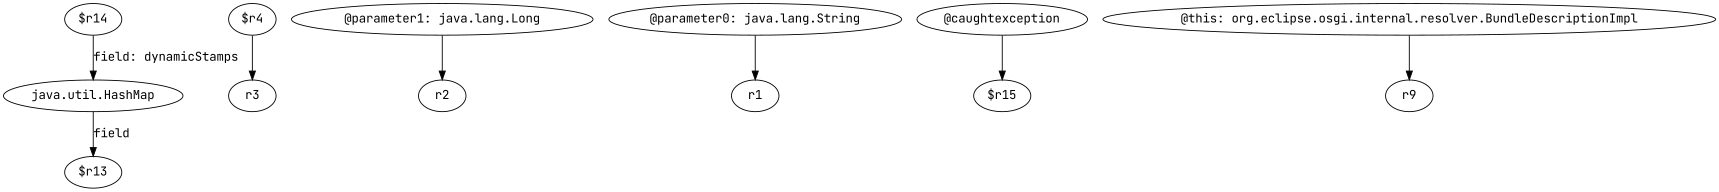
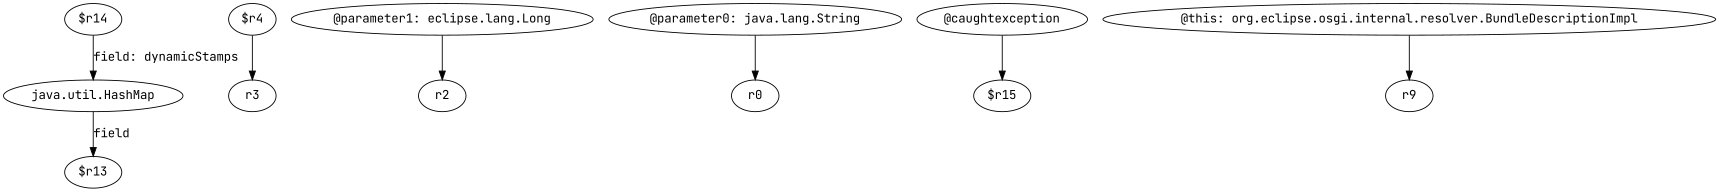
node "@parameter1: java.lang.Long": label "@parameter1: java.lang.Long" -> "@parameter1: eclipse.lang.Long"
node "r1": label "r1" -> "r0"
